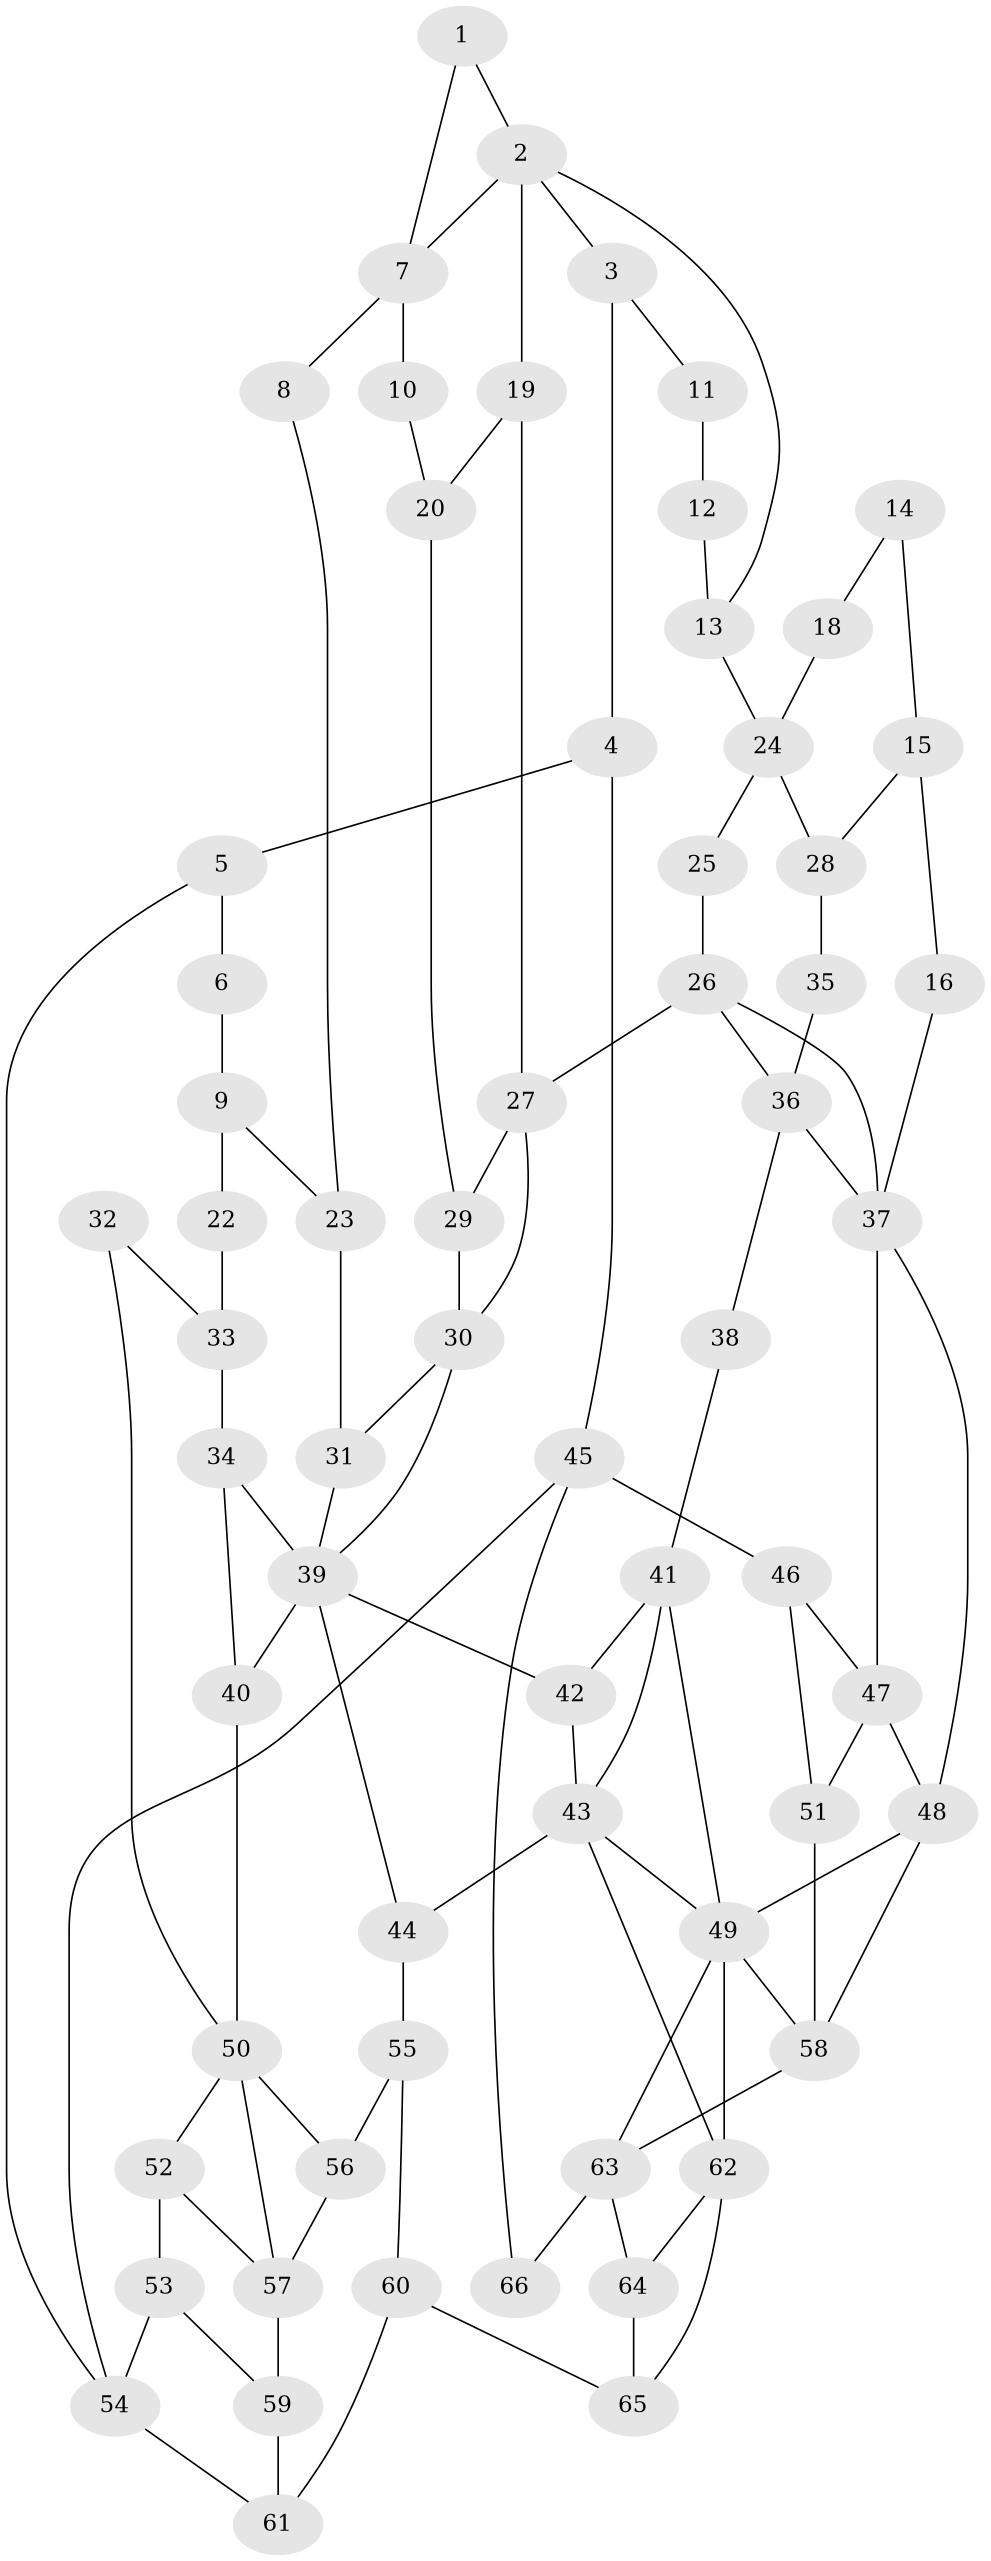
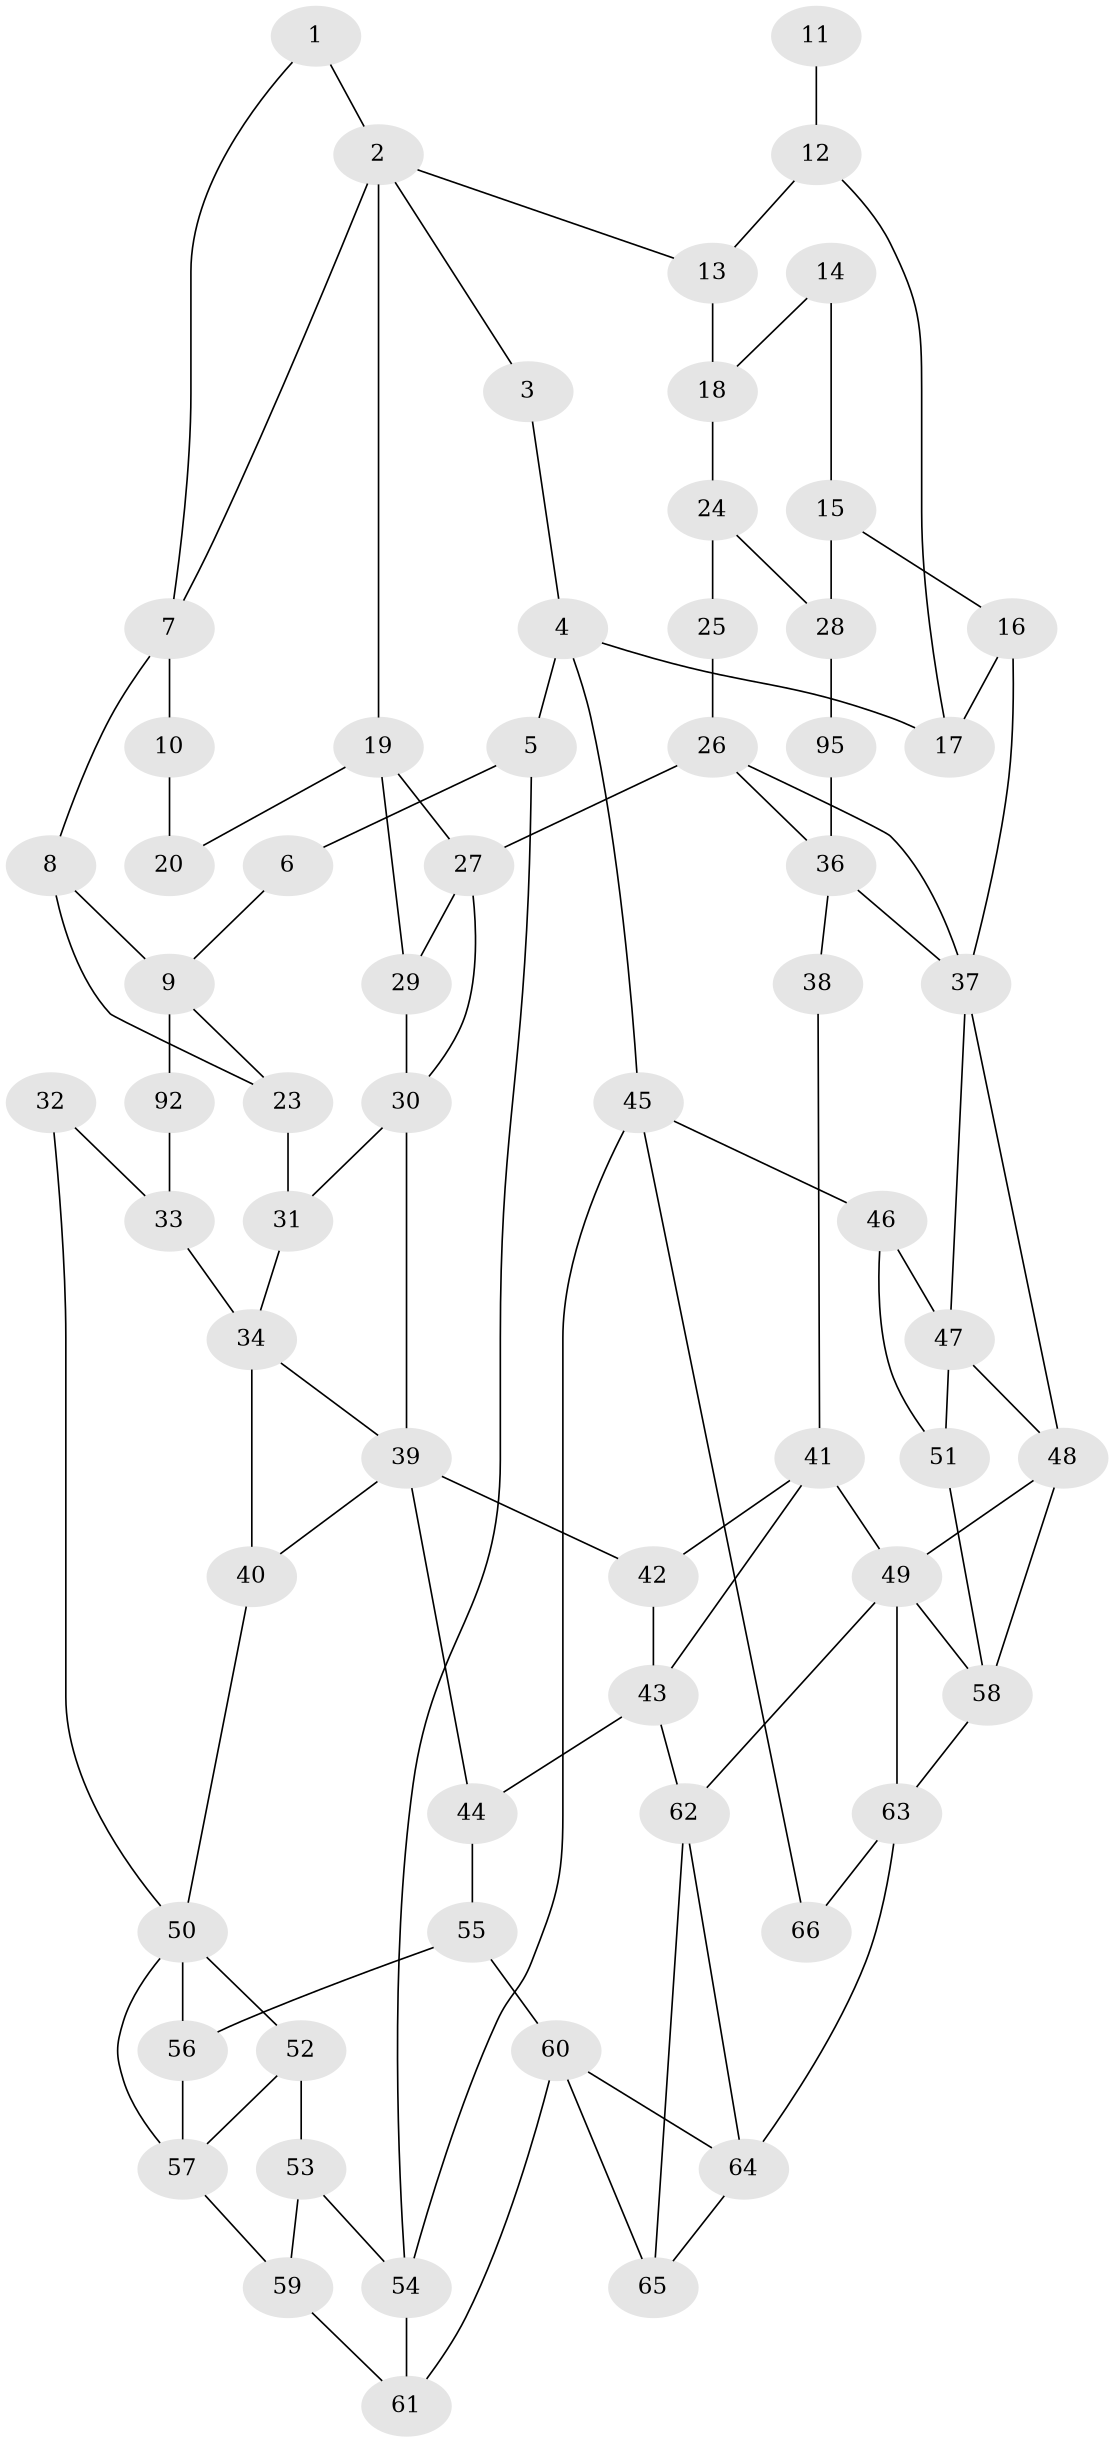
edge "3" -- "11": removed
edge "13" -- "24": now "13" -- "18"
node "17": added
edge "20" -- "29": now "19" -- "29"
edge "8" -- "9": added
node "35": label "35" -> "95"
node "22": label "22" -> "92"
edge "31" -- "39": now "31" -- "34"
edge "43" -- "49": removed
edge "60" -- "64": added
